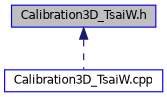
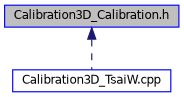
node "Calibration3D_TsaiW.h": label "Calibration3D_TsaiW.h" -> "Calibration3D_Calibration.h"
